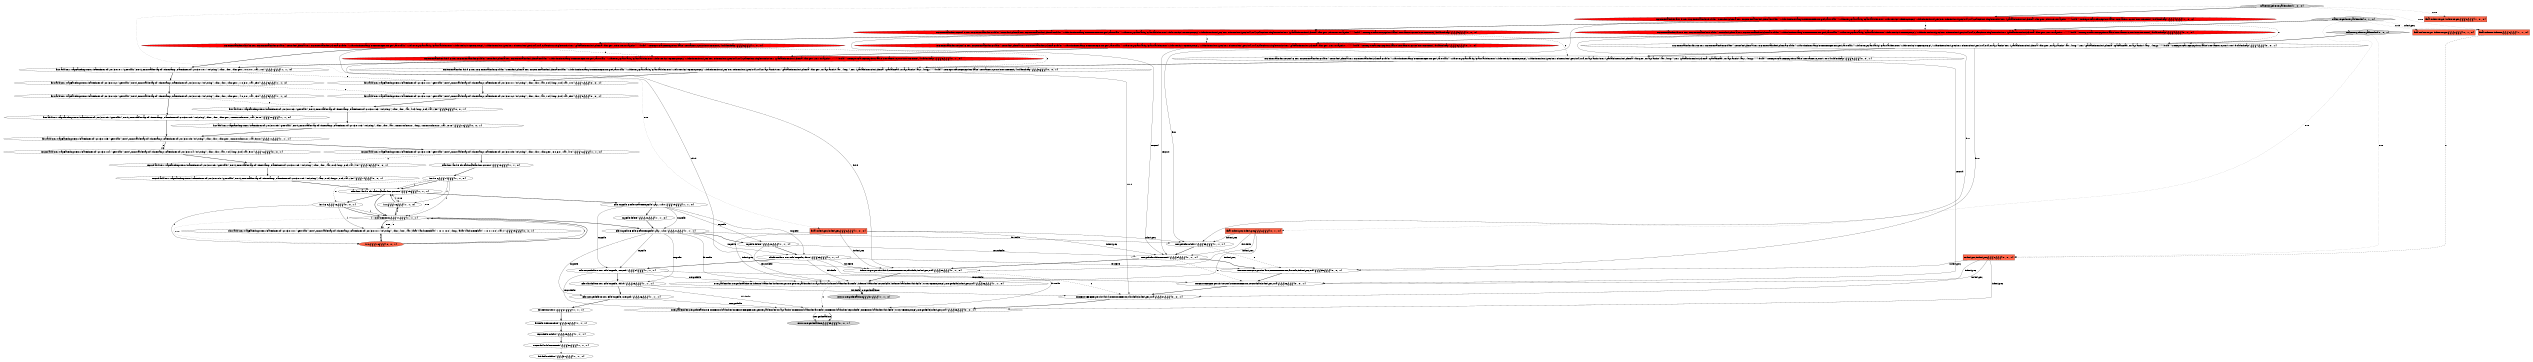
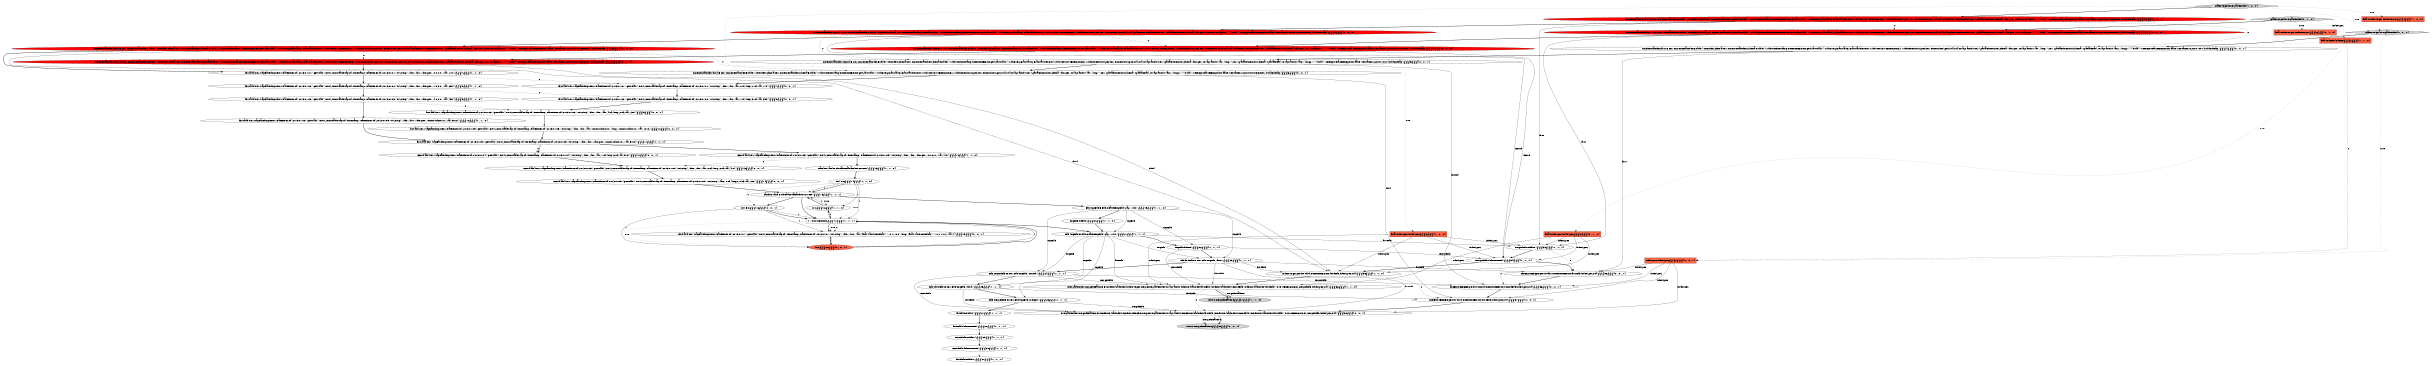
edge "makeMergedQueryableIndex['1', '0', '0']" -> "final IndexIO indexIO@@@2@@@['1', '1', '0']": now "makeMergedQueryableIndex['1', '0', '0']" -> "makeMergedQueryableIndex['0', '0', '1']"
node "i < NUM_POINTS@@@17@@@['1', '1', '1']": shape diamond -> box
edge "final IndexSpec indexSpec@@@2@@@['0', '1', '0']" -> "mergedFile.deleteOnExit()@@@34@@@['1', '1', '1']": label "thirdFile" -> "indexSpec"
